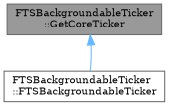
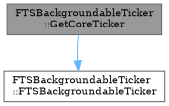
edge "FTSBackgroundableTicker ::FTSBackgroundableTicker" -> "FTSBackgroundableTicker ::GetCoreTicker": reversed
